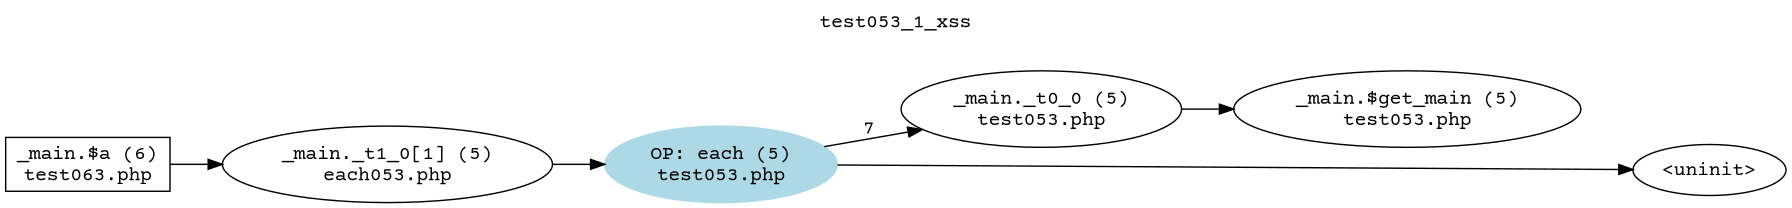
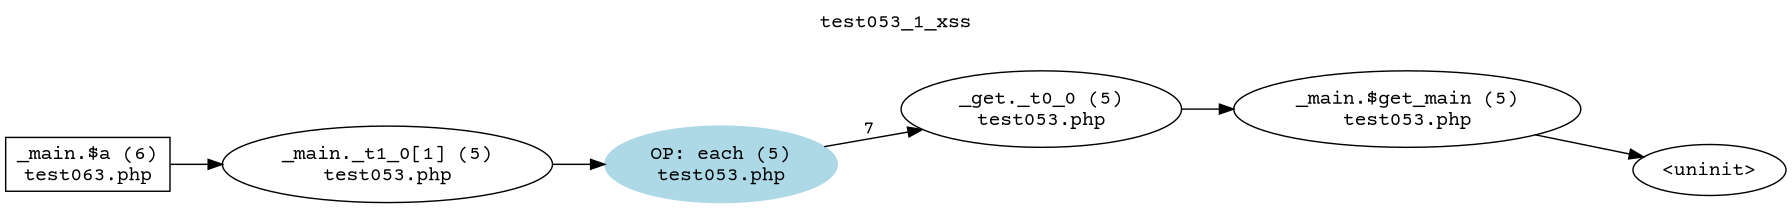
node "_main._t0_0 (5) test053.php": label "_main._t0_0 (5) test053.php" -> "_get._t0_0 (5) test053.php"
node "_main._t1_0[1] (5) each053.php": label "_main._t1_0[1] (5) each053.php" -> "_main._t1_0[1] (5) test053.php"
edge "OP: each (5) test053.php" -> "<uninit>": now "_main.$get_main (5) test053.php" -> "<uninit>"
